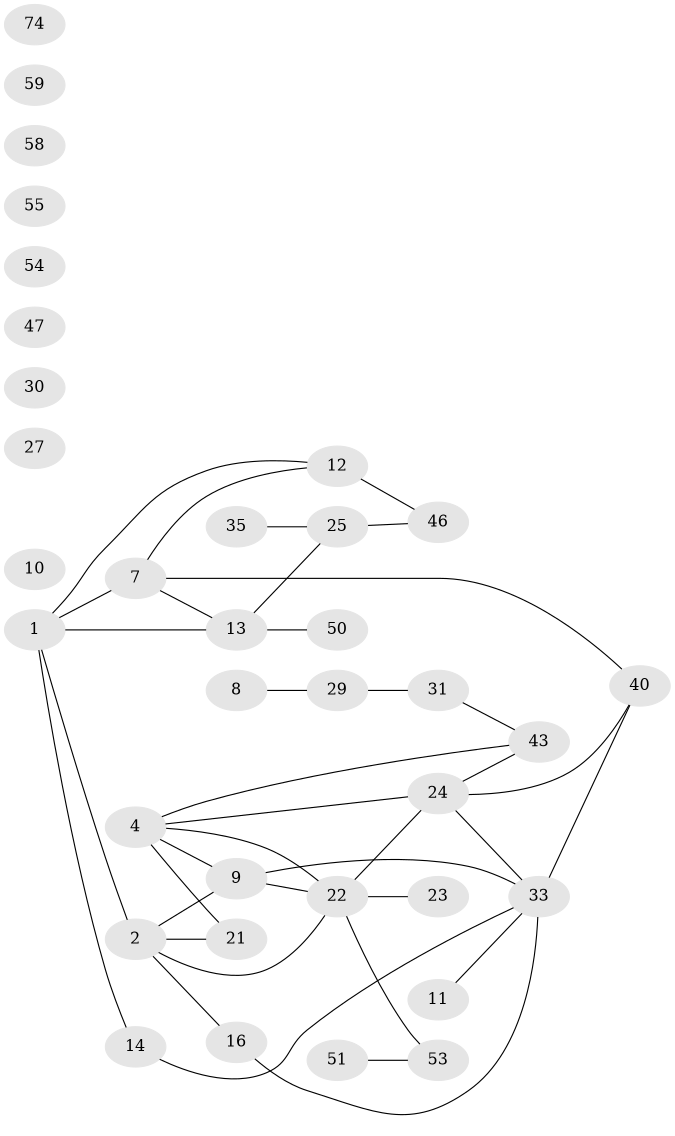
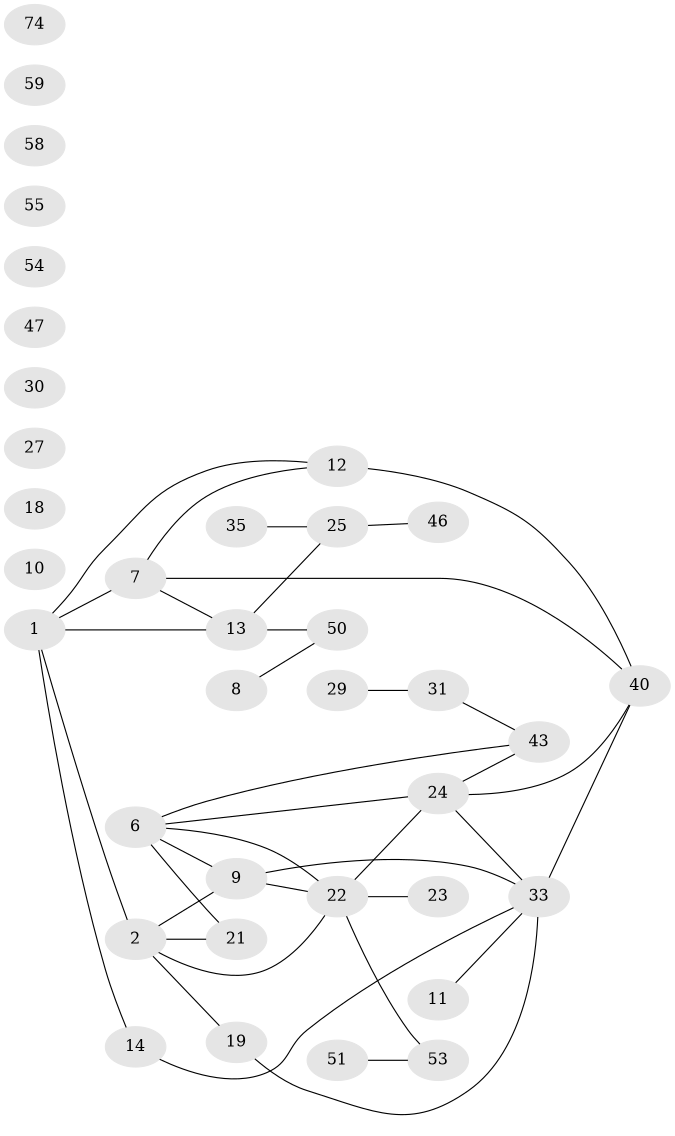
edge "12" -- "46": now "12" -- "40"
node "18": added
edge "8" -- "29": now "8" -- "50"
node "4": label "4" -> "6"
node "16": label "16" -> "19"
